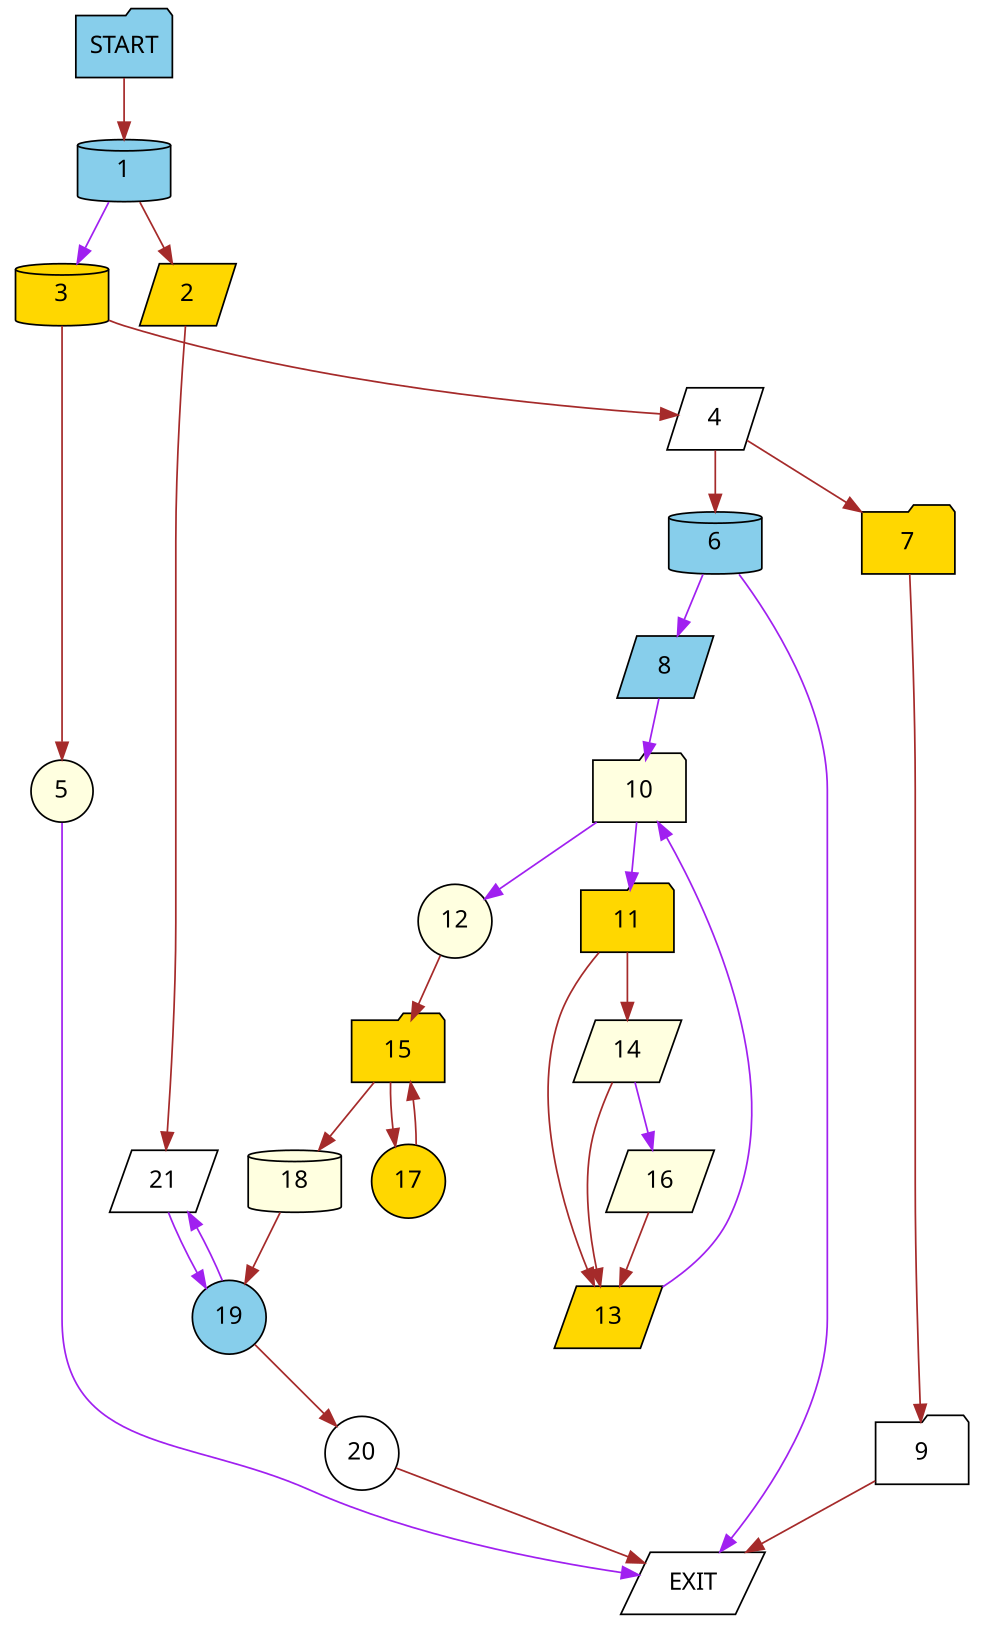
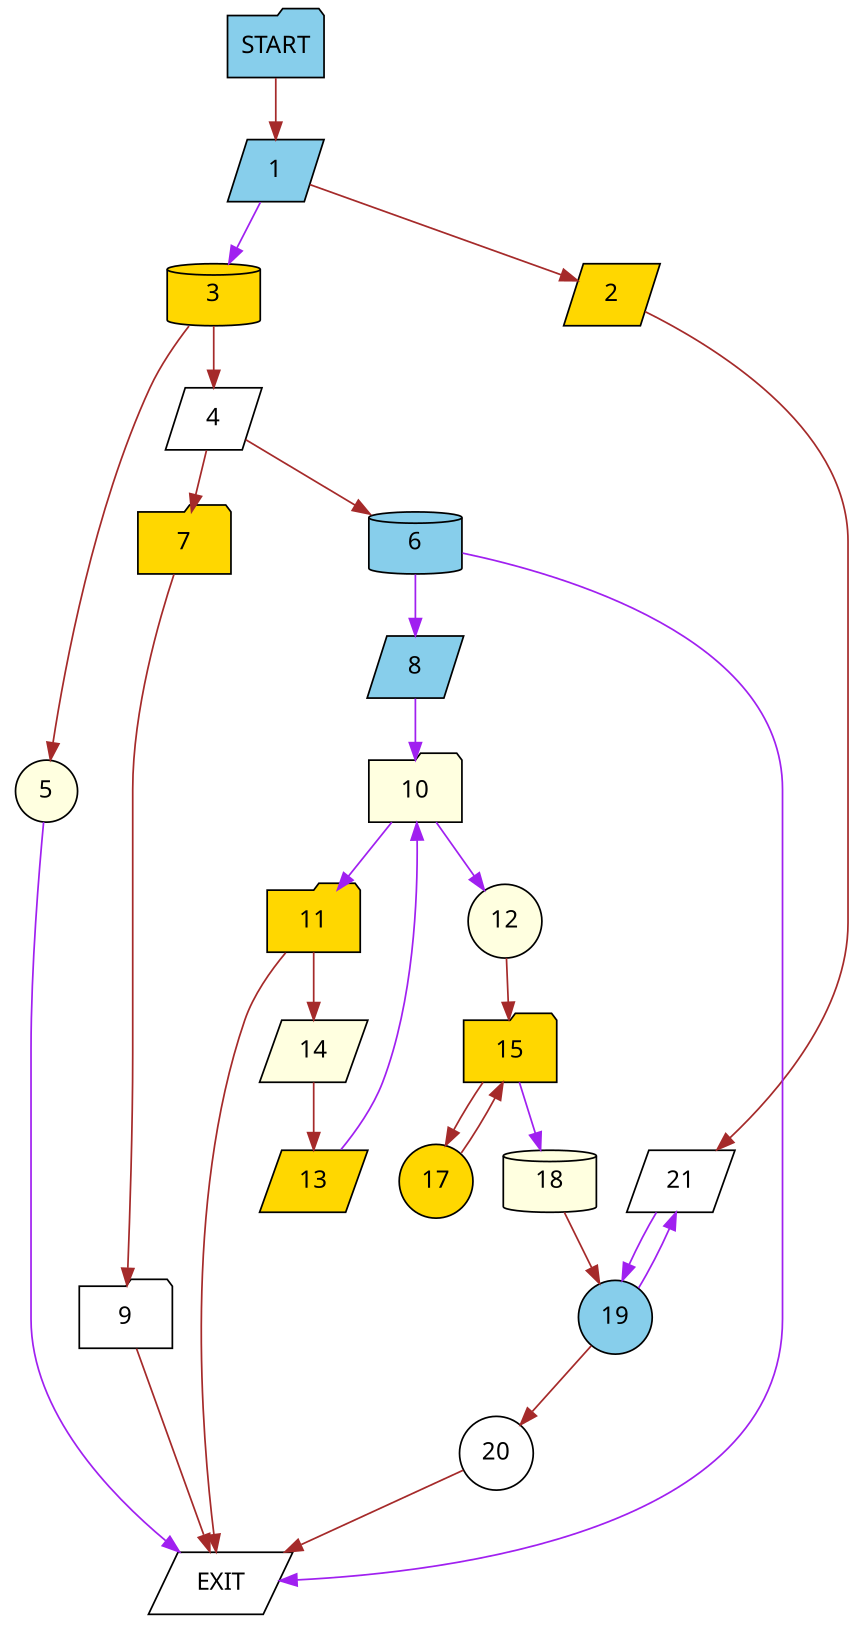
node "1": shape cylinder -> parallelogram
edge "11" -> "13": now "11" -> "EXIT"
edge "15" -> "18": color brown -> purple
node "16": removed
